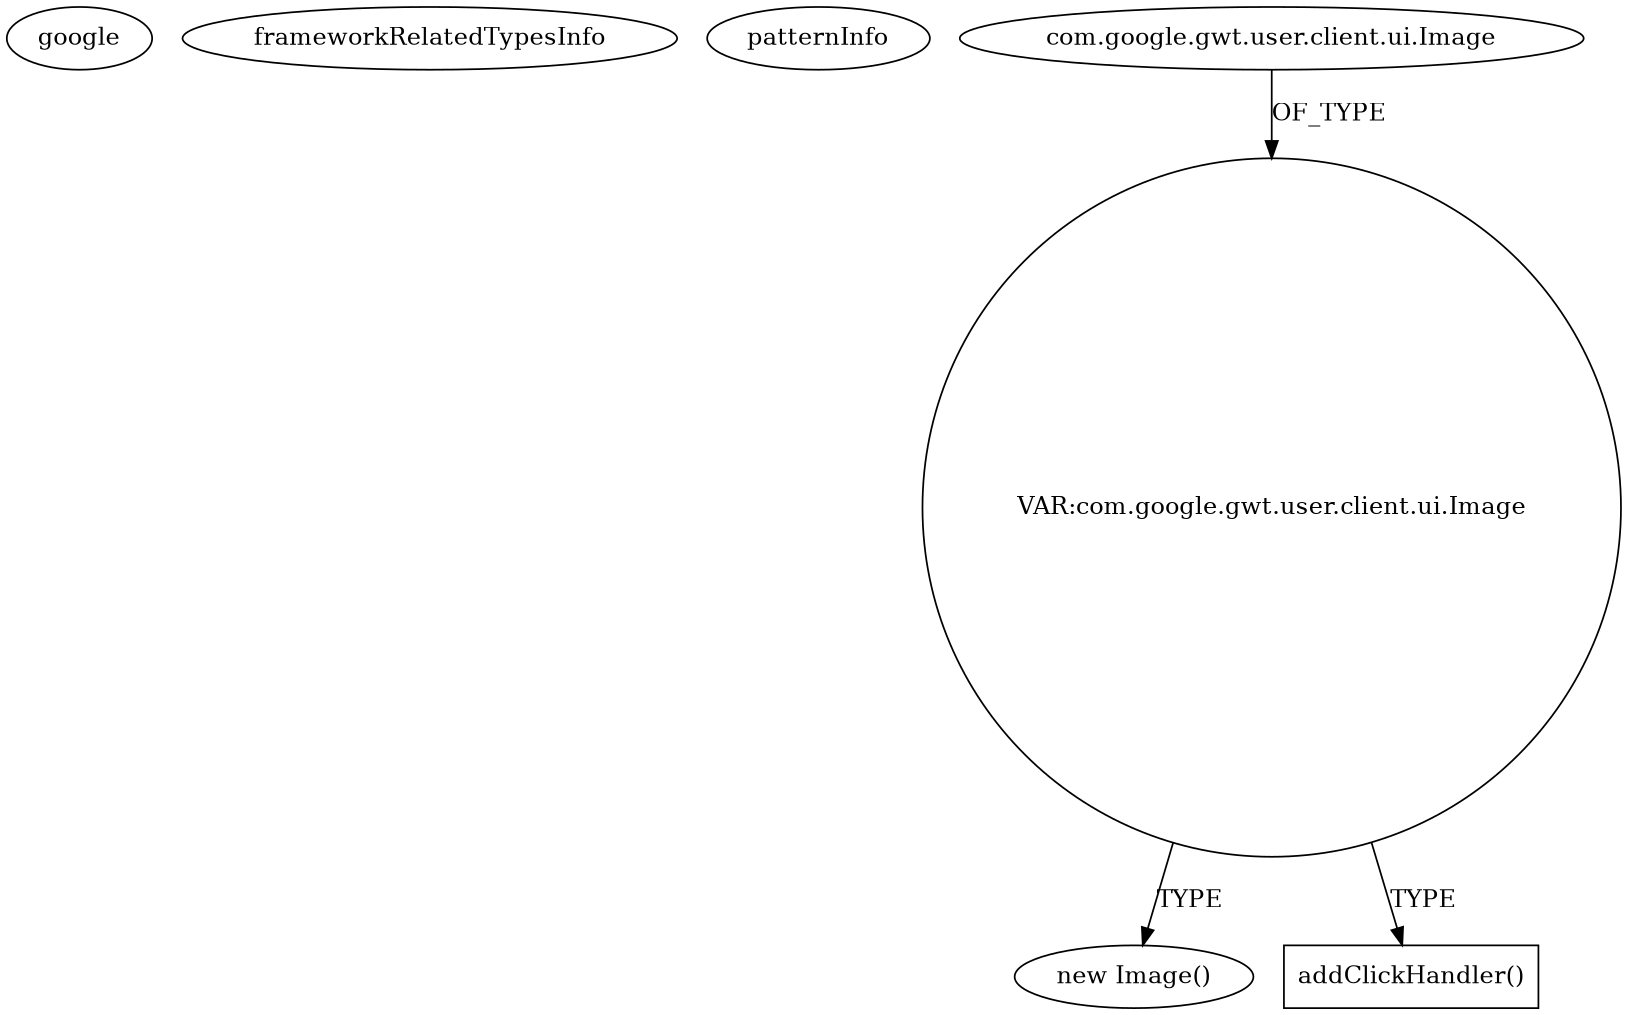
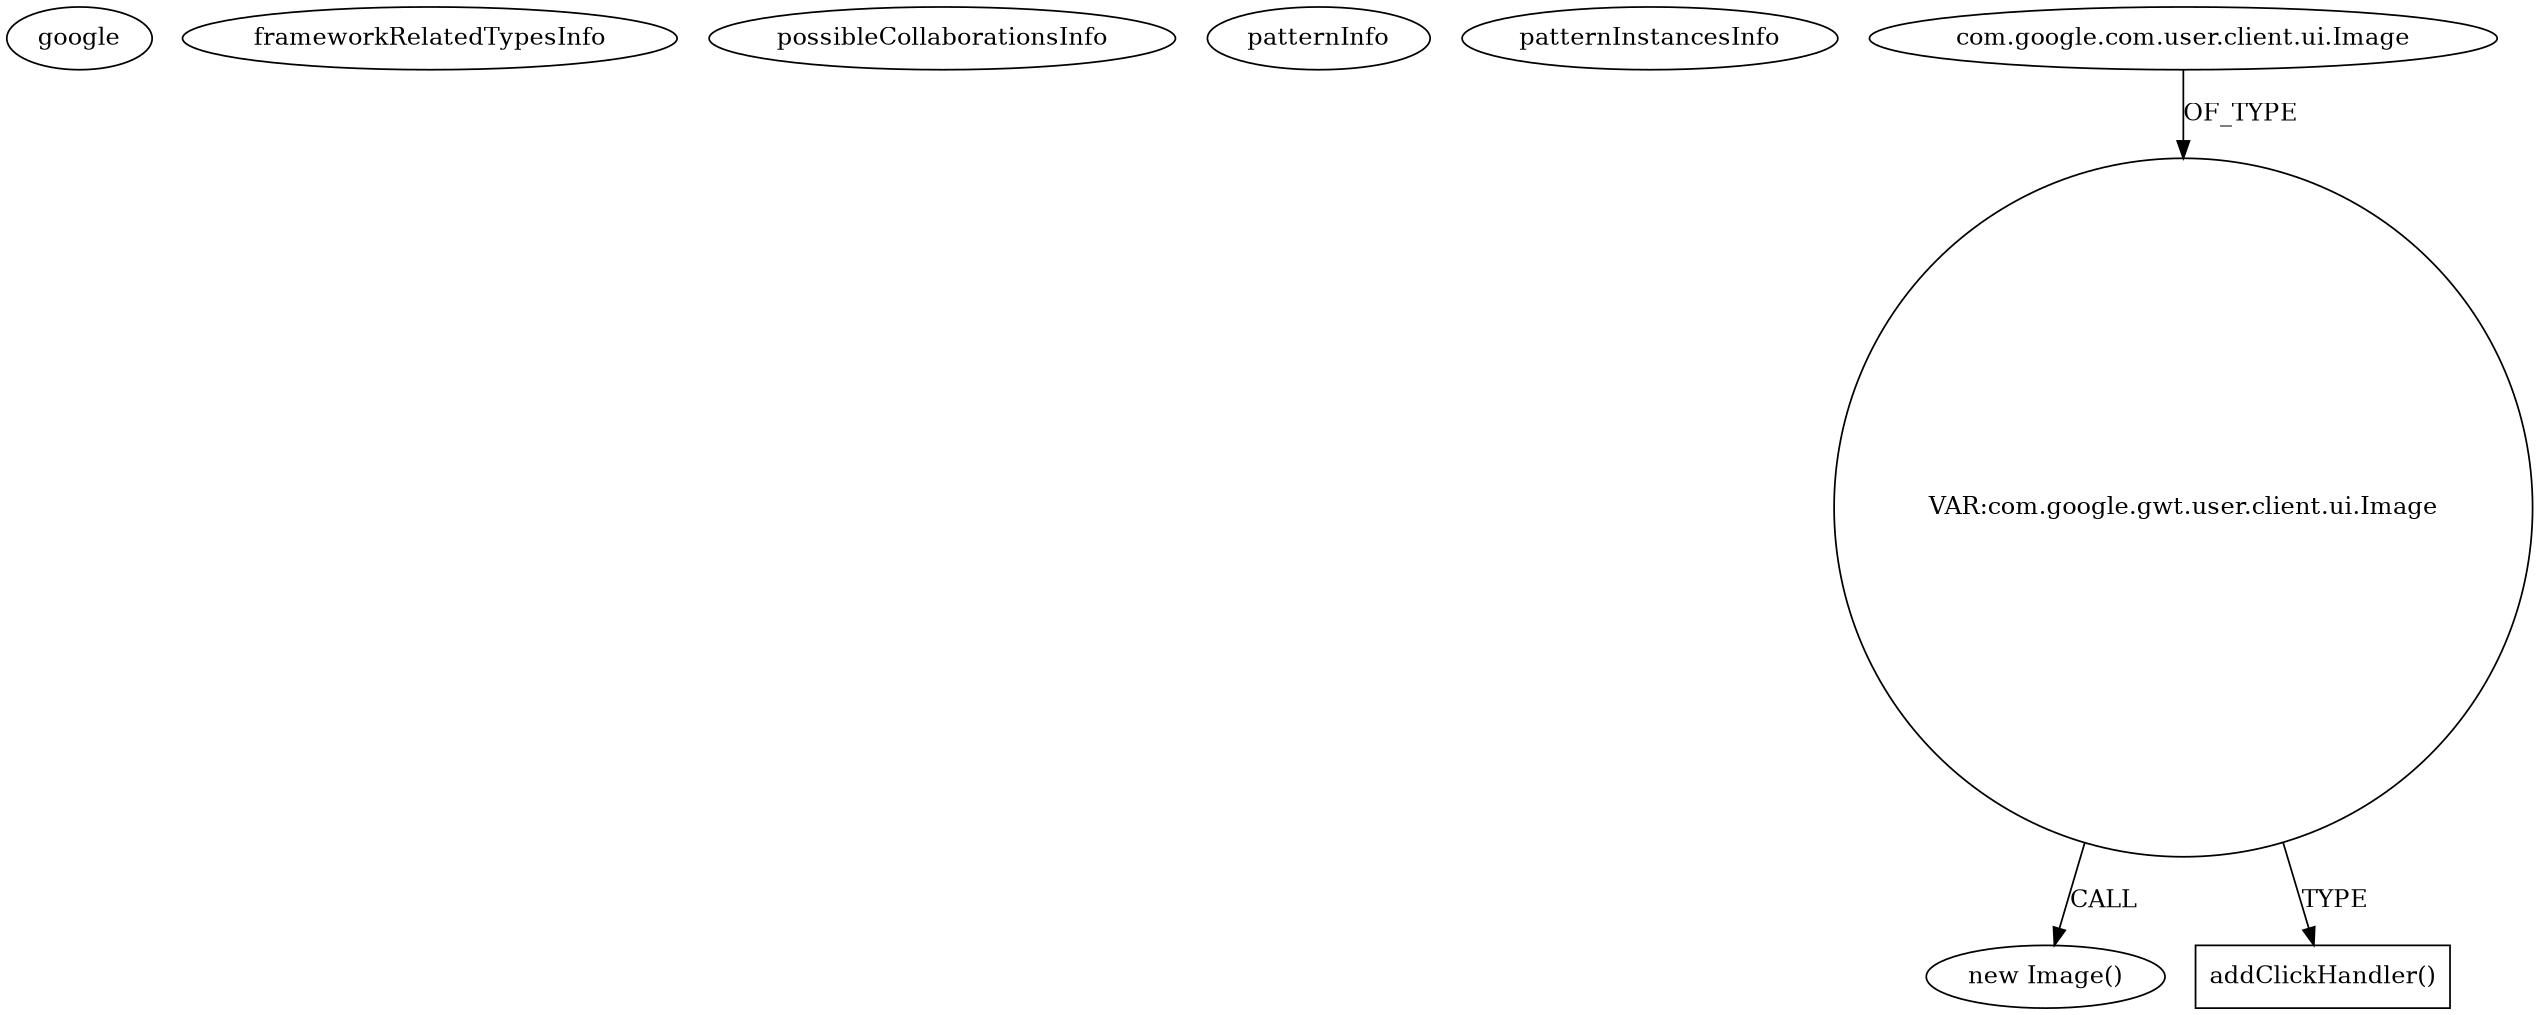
node "possibleCollaborationsInfo": added
node "com.google.gwt.user.client.ui.Image": label "com.google.gwt.user.client.ui.Image" -> "com.google.com.user.client.ui.Image"
node "patternInstancesInfo": added
edge "VAR:com.google.gwt.user.client.ui.Image" -> "new Image()": label "TYPE" -> "CALL"
